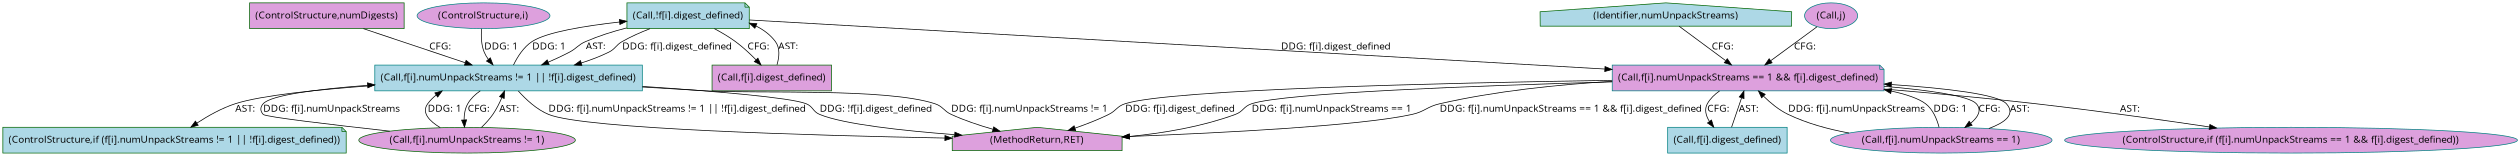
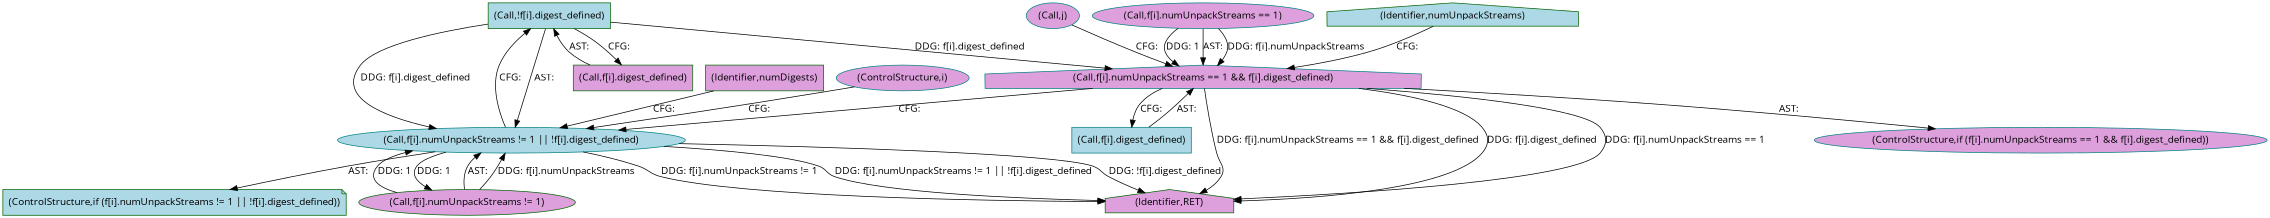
node "(ControlStructure,numDigests)": label "(ControlStructure,numDigests)" -> "(Identifier,numDigests)"
node "(Call,!f[i].digest_defined)": shape note -> box
edge "(ControlStructure,i)" -> "(Call,f[i].numUnpackStreams != 1 || !f[i].digest_defined)": label "DDG: 1" -> "CFG: "
edge "(Call,f[i].numUnpackStreams != 1 || !f[i].digest_defined)" -> "(Call,!f[i].digest_defined)": label "DDG: 1" -> "CFG: "
node "(Call,f[i].numUnpackStreams != 1 || !f[i].digest_defined)": shape box -> ellipse
node "(Call,f[i].numUnpackStreams == 1 && f[i].digest_defined)": shape note -> house
edge "(Call,f[i].numUnpackStreams == 1 && f[i].digest_defined)" -> "(Call,f[i].numUnpackStreams == 1)": now "(Call,f[i].numUnpackStreams == 1 && f[i].digest_defined)" -> "(Call,f[i].numUnpackStreams != 1 || !f[i].digest_defined)"
edge "(Call,f[i].numUnpackStreams != 1 || !f[i].digest_defined)" -> "(Call,f[i].numUnpackStreams != 1)": label "CFG: " -> "DDG: 1"
node "(MethodReturn,RET)": label "(MethodReturn,RET)" -> "(Identifier,RET)"
